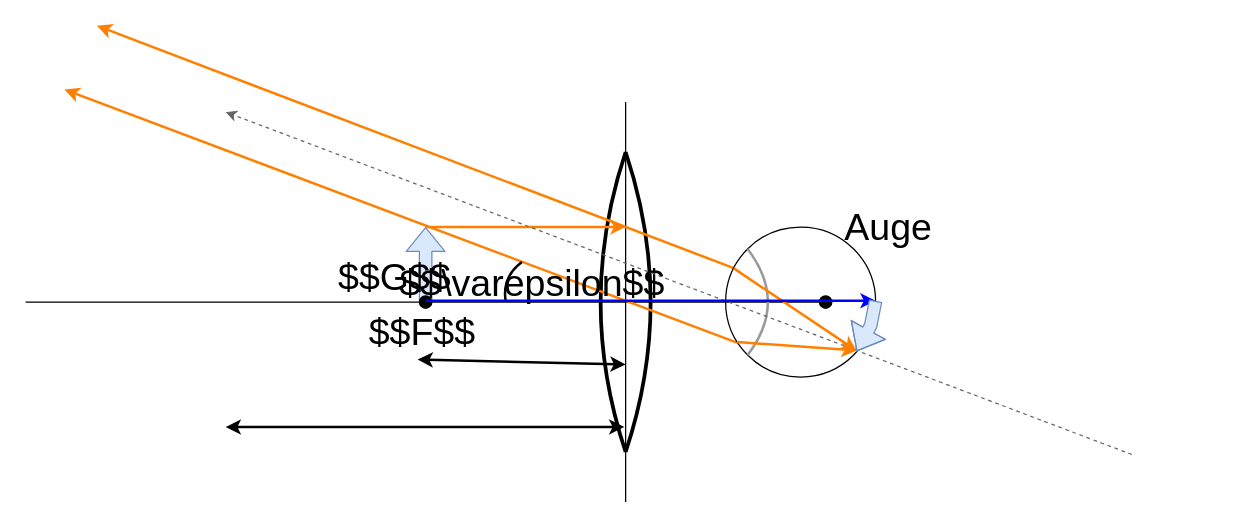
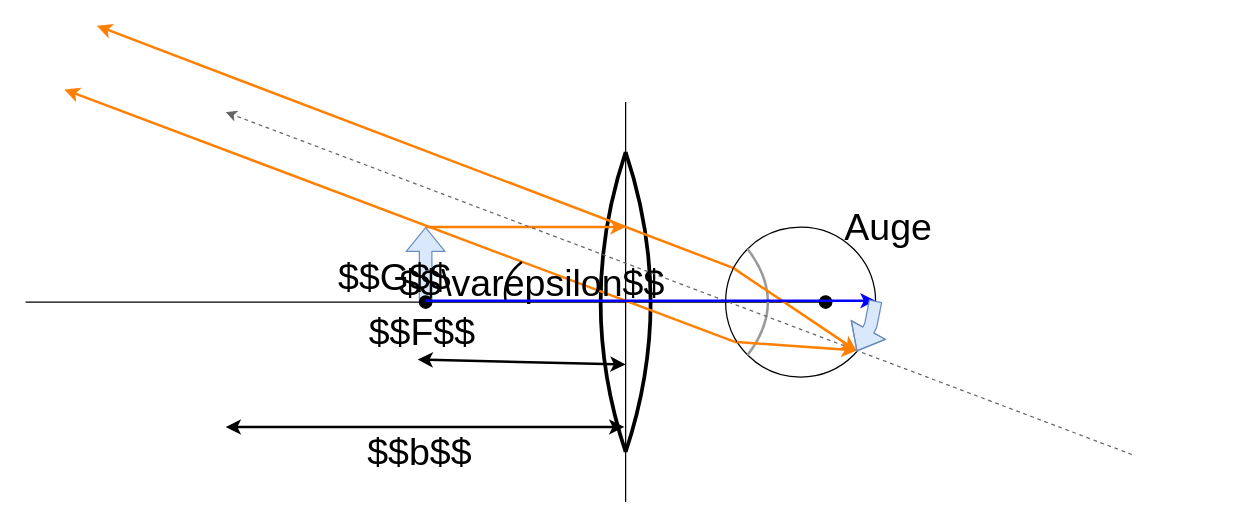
node "$$b$$": added
